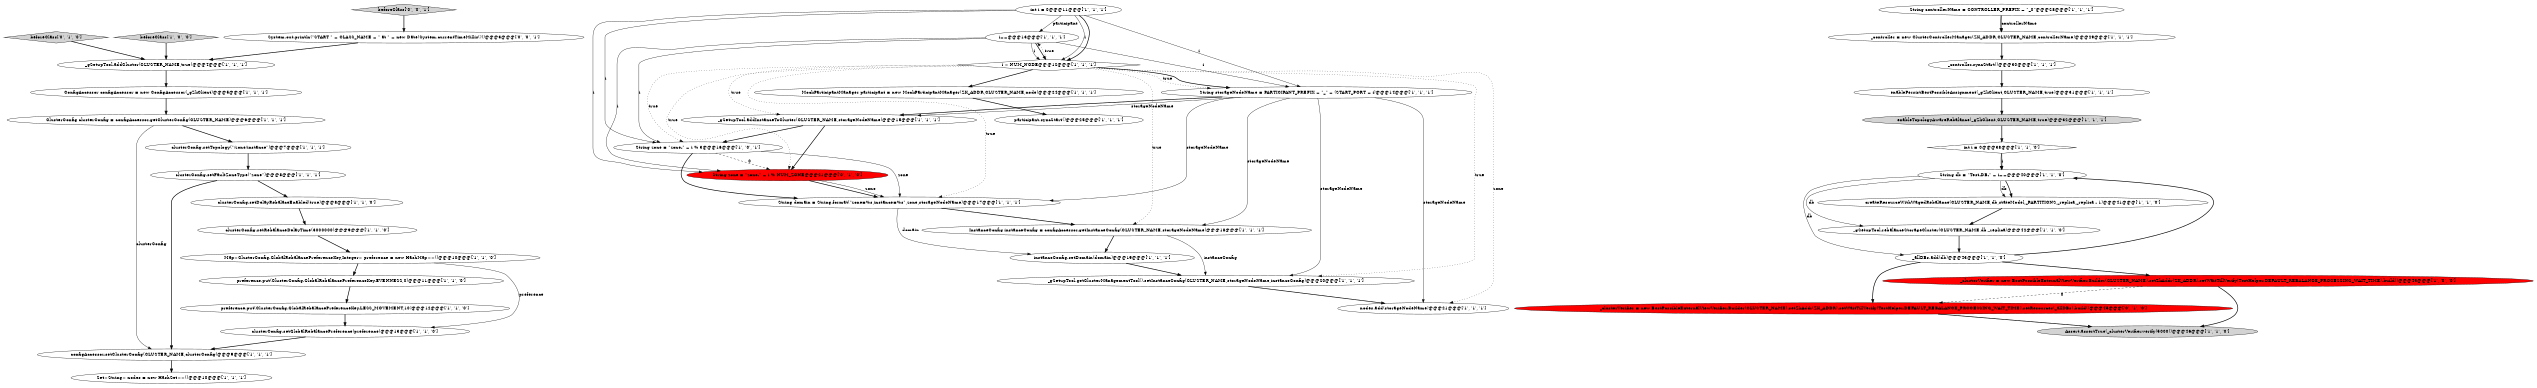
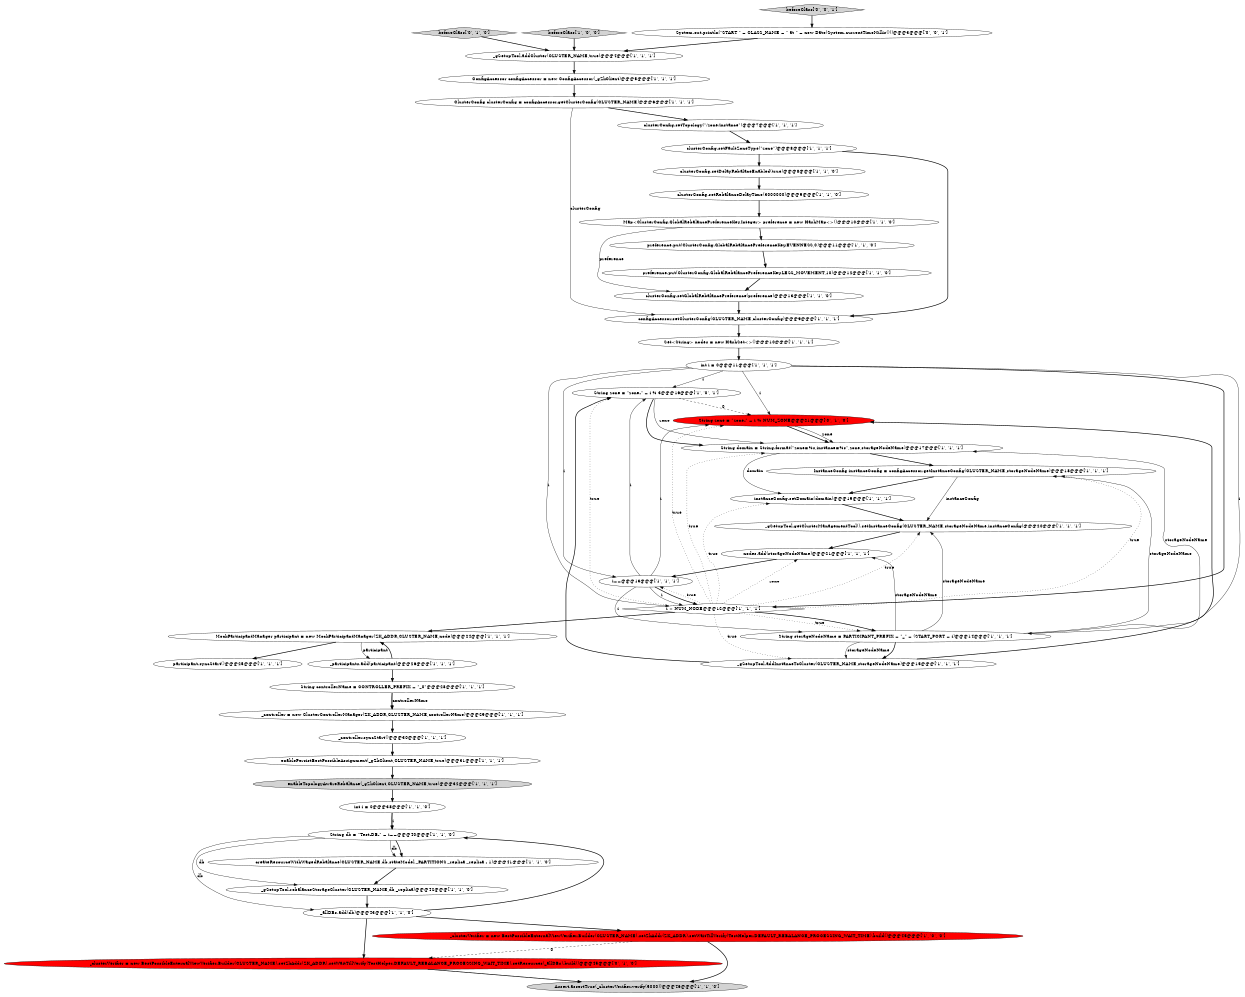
edge "int i = 0@@@11@@@['1', '1', '1']" -> "i++@@@13@@@['1', '1', '1']": label "participant" -> "i"
node "int i = 0@@@38@@@['1', '1', '0']": shape diamond -> ellipse
edge "Set<String> nodes = new HashSet<>()@@@10@@@['1', '1', '1']" -> "int i = 0@@@11@@@['1', '1', '1']": added
edge "i < NUM_NODE@@@12@@@['1', '1', '1']" -> "instanceConfig.setDomain(domain)@@@19@@@['1', '1', '1']": added, label "true"
edge "nodes.add(storageNodeName)@@@21@@@['1', '1', '1']" -> "i++@@@13@@@['1', '1', '1']": added
node "_participants.add(participant)@@@26@@@['1', '1', '1']": added
